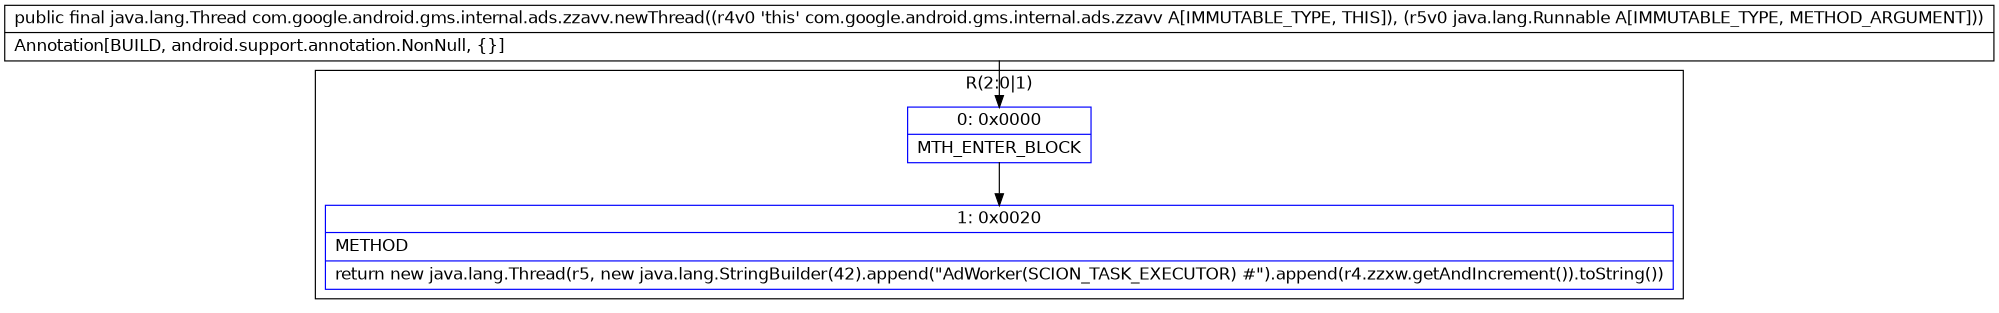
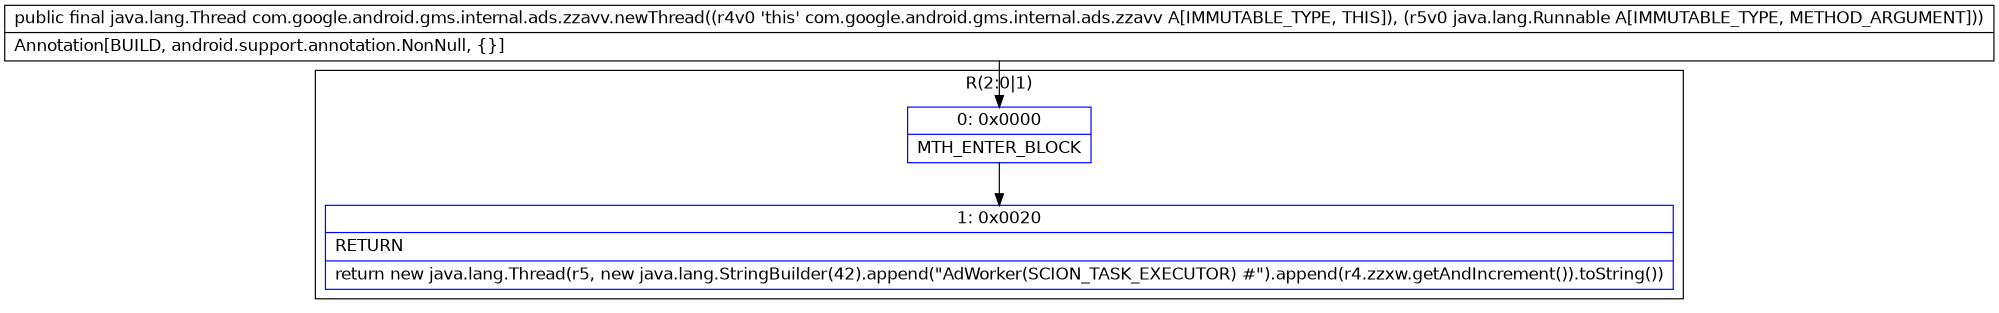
node "1: 0x0020": text "METHOD" -> "RETURN"
